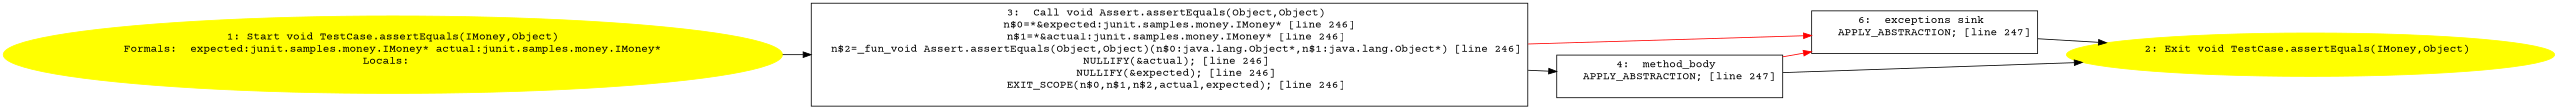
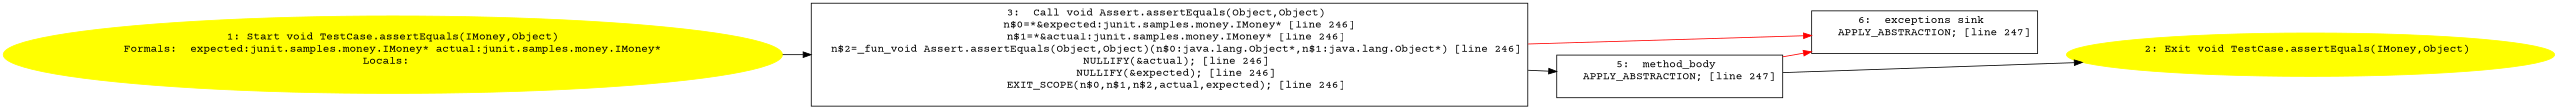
edge "6:  exceptions sink APPLY_ABSTRACTION; [line 247]" -> "2: Exit void TestCase.assertEquals(IMoney,Object)": removed
node "4:  method_body APPLY_ABSTRACTION; [line 247]": label "4:  method_body APPLY_ABSTRACTION; [line 247]" -> "5:  method_body APPLY_ABSTRACTION; [line 247]"
